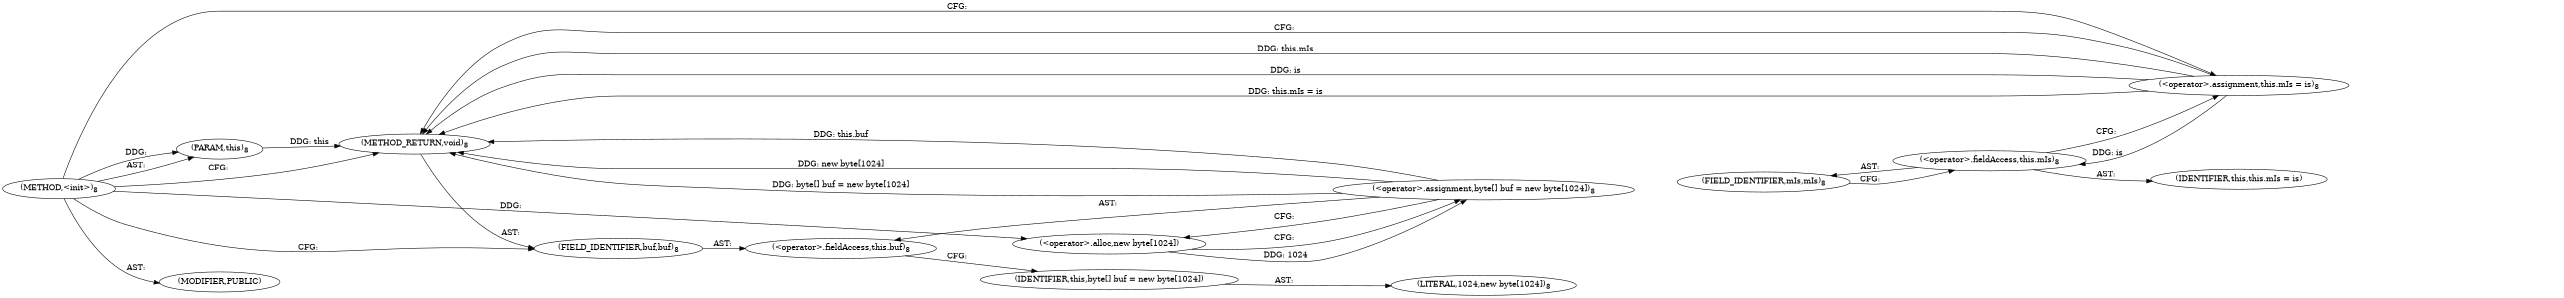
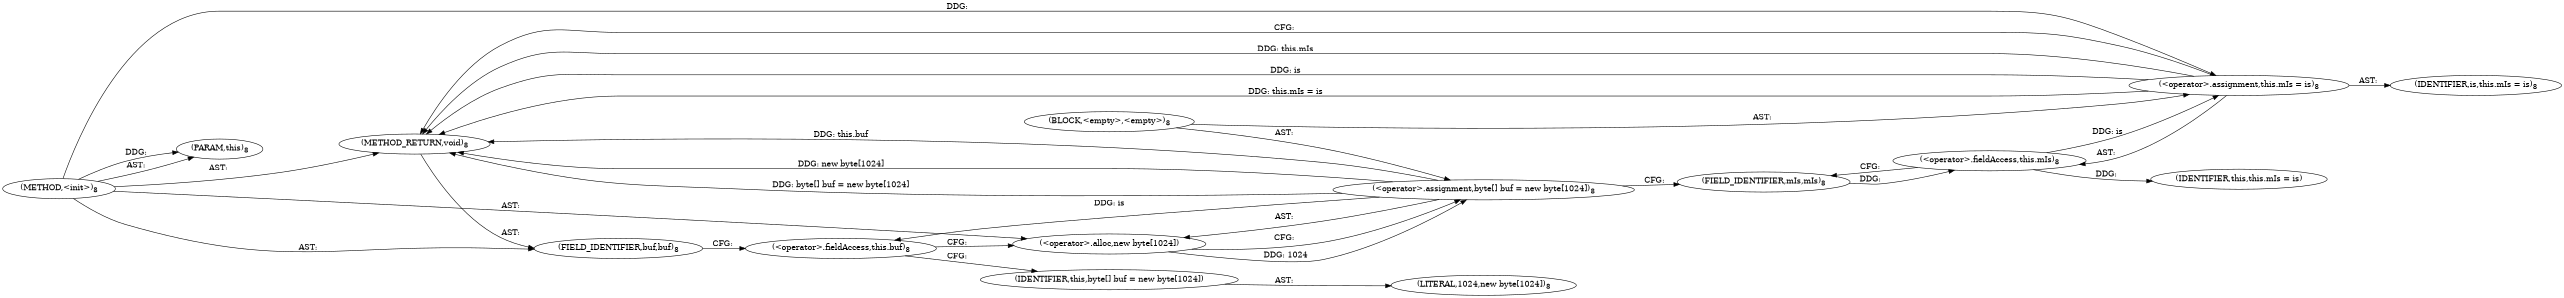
edge "(METHOD,<init>)" -> "(<operator>.assignment,this.mIs = is)": label "CFG: " -> "DDG: "
node "(IDENTIFIER,is,this.mIs = is)": added
node "(BLOCK,<empty>,<empty>)": added
edge "(<operator>.fieldAccess,this.mIs)" -> "(<operator>.assignment,this.mIs = is)": label "CFG: " -> "DDG: is"
edge "(PARAM,this)" -> "(METHOD_RETURN,void)": removed, label "DDG: this"
edge "(<operator>.assignment,this.mIs = is)" -> "(<operator>.fieldAccess,this.mIs)": label "DDG: is" -> "AST: "
edge "(<operator>.fieldAccess,this.mIs)" -> "(FIELD_IDENTIFIER,mIs,mIs)": label "AST: " -> "CFG: "
edge "(METHOD,<init>)" -> "(METHOD_RETURN,void)": label "CFG: " -> "AST: "
edge "(<operator>.fieldAccess,this.mIs)" -> "(IDENTIFIER,this,this.mIs = is)": label "AST: " -> "DDG: "
edge "(FIELD_IDENTIFIER,mIs,mIs)" -> "(<operator>.fieldAccess,this.mIs)": label "CFG: " -> "DDG: "
edge "(<operator>.assignment,byte[] buf = new byte[1024])" -> "(FIELD_IDENTIFIER,mIs,mIs)": added, label "CFG:"
edge "(<operator>.assignment,byte[] buf = new byte[1024])" -> "(<operator>.fieldAccess,this.buf)": label "AST: " -> "DDG: is"
edge "(METHOD,<init>)" -> "(<operator>.alloc,new byte[1024])": label "DDG: " -> "AST: "
edge "(<operator>.assignment,byte[] buf = new byte[1024])" -> "(<operator>.alloc,new byte[1024])": label "CFG: " -> "AST: "
edge "(FIELD_IDENTIFIER,buf,buf)" -> "(<operator>.fieldAccess,this.buf)": label "AST: " -> "CFG: "
edge "(<operator>.fieldAccess,this.buf)" -> "(<operator>.alloc,new byte[1024])": added, label "CFG:"
edge "(METHOD,<init>)" -> "(FIELD_IDENTIFIER,buf,buf)": label "CFG: " -> "AST: "
node "(MODIFIER,PUBLIC)": removed
